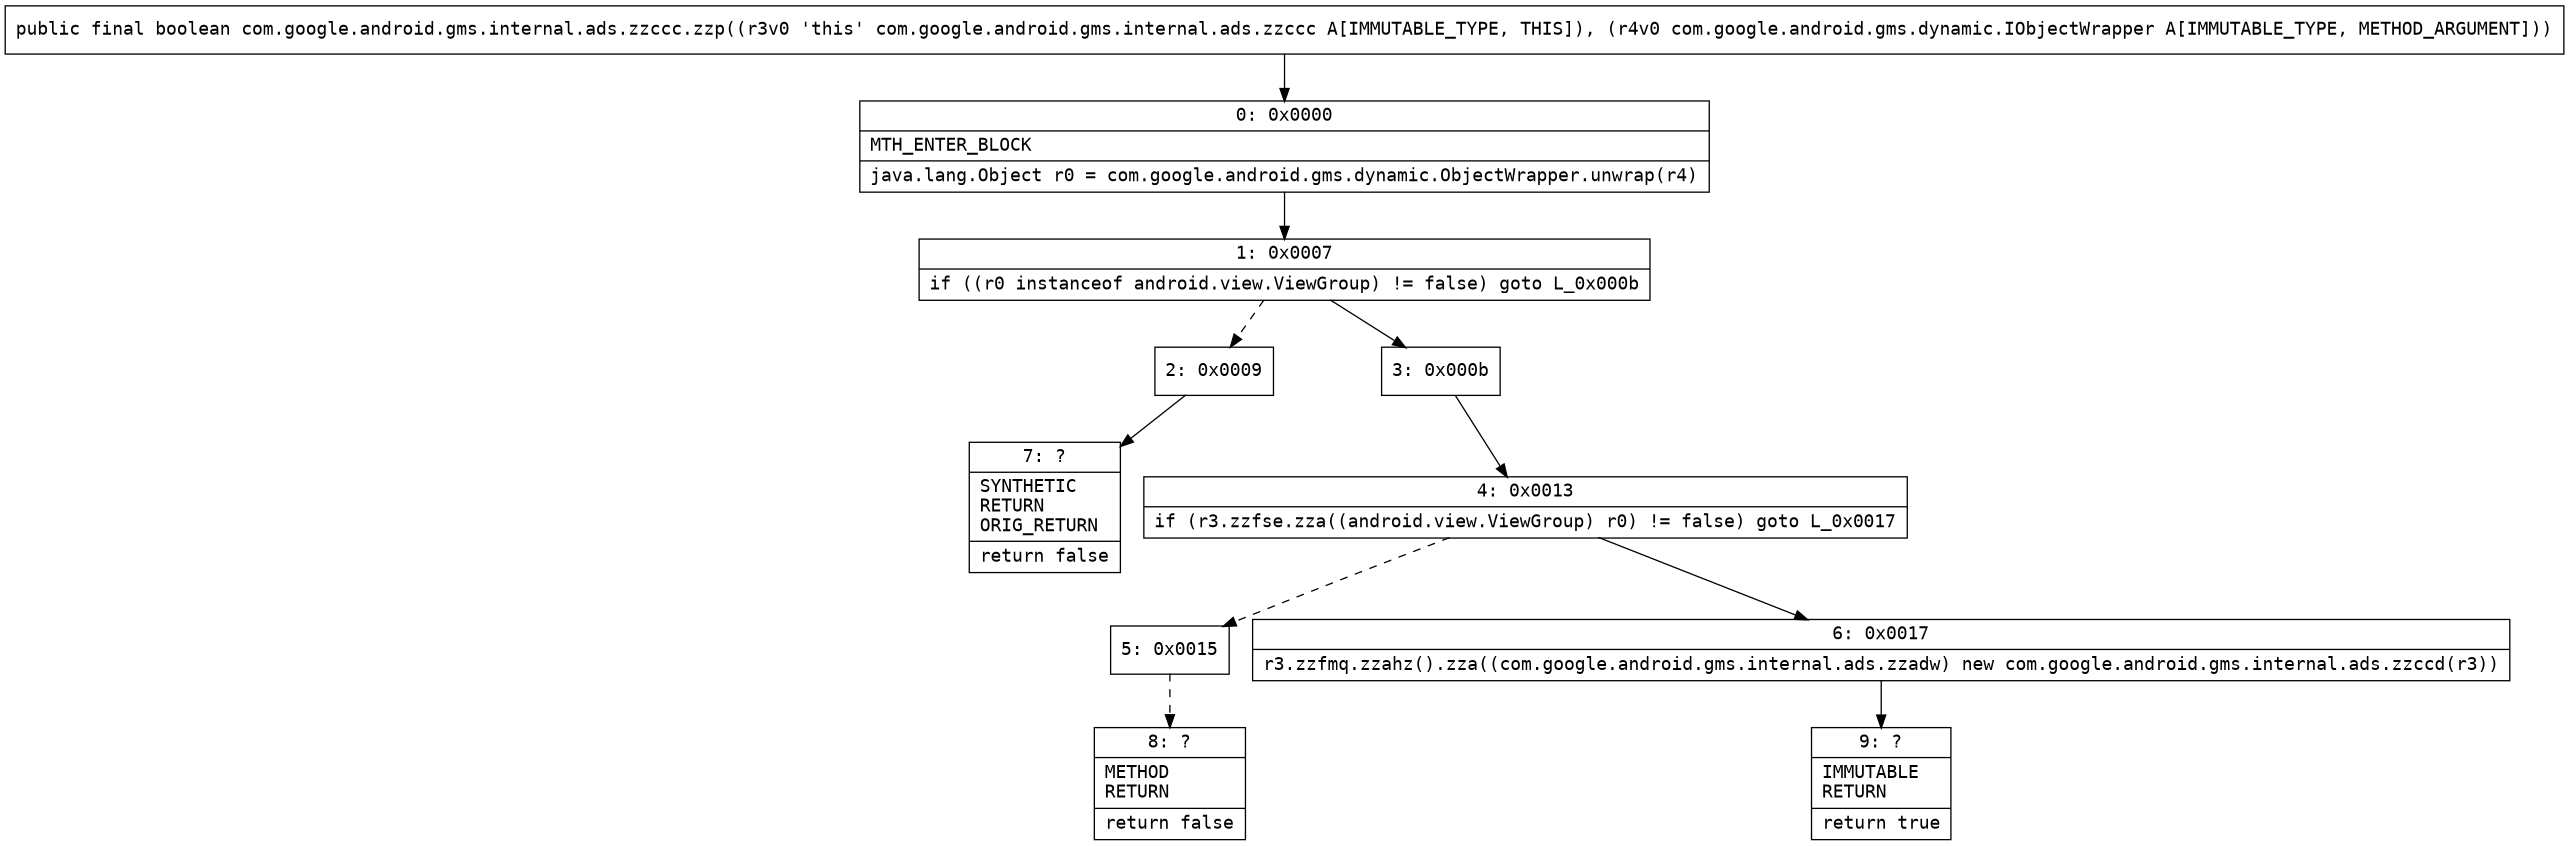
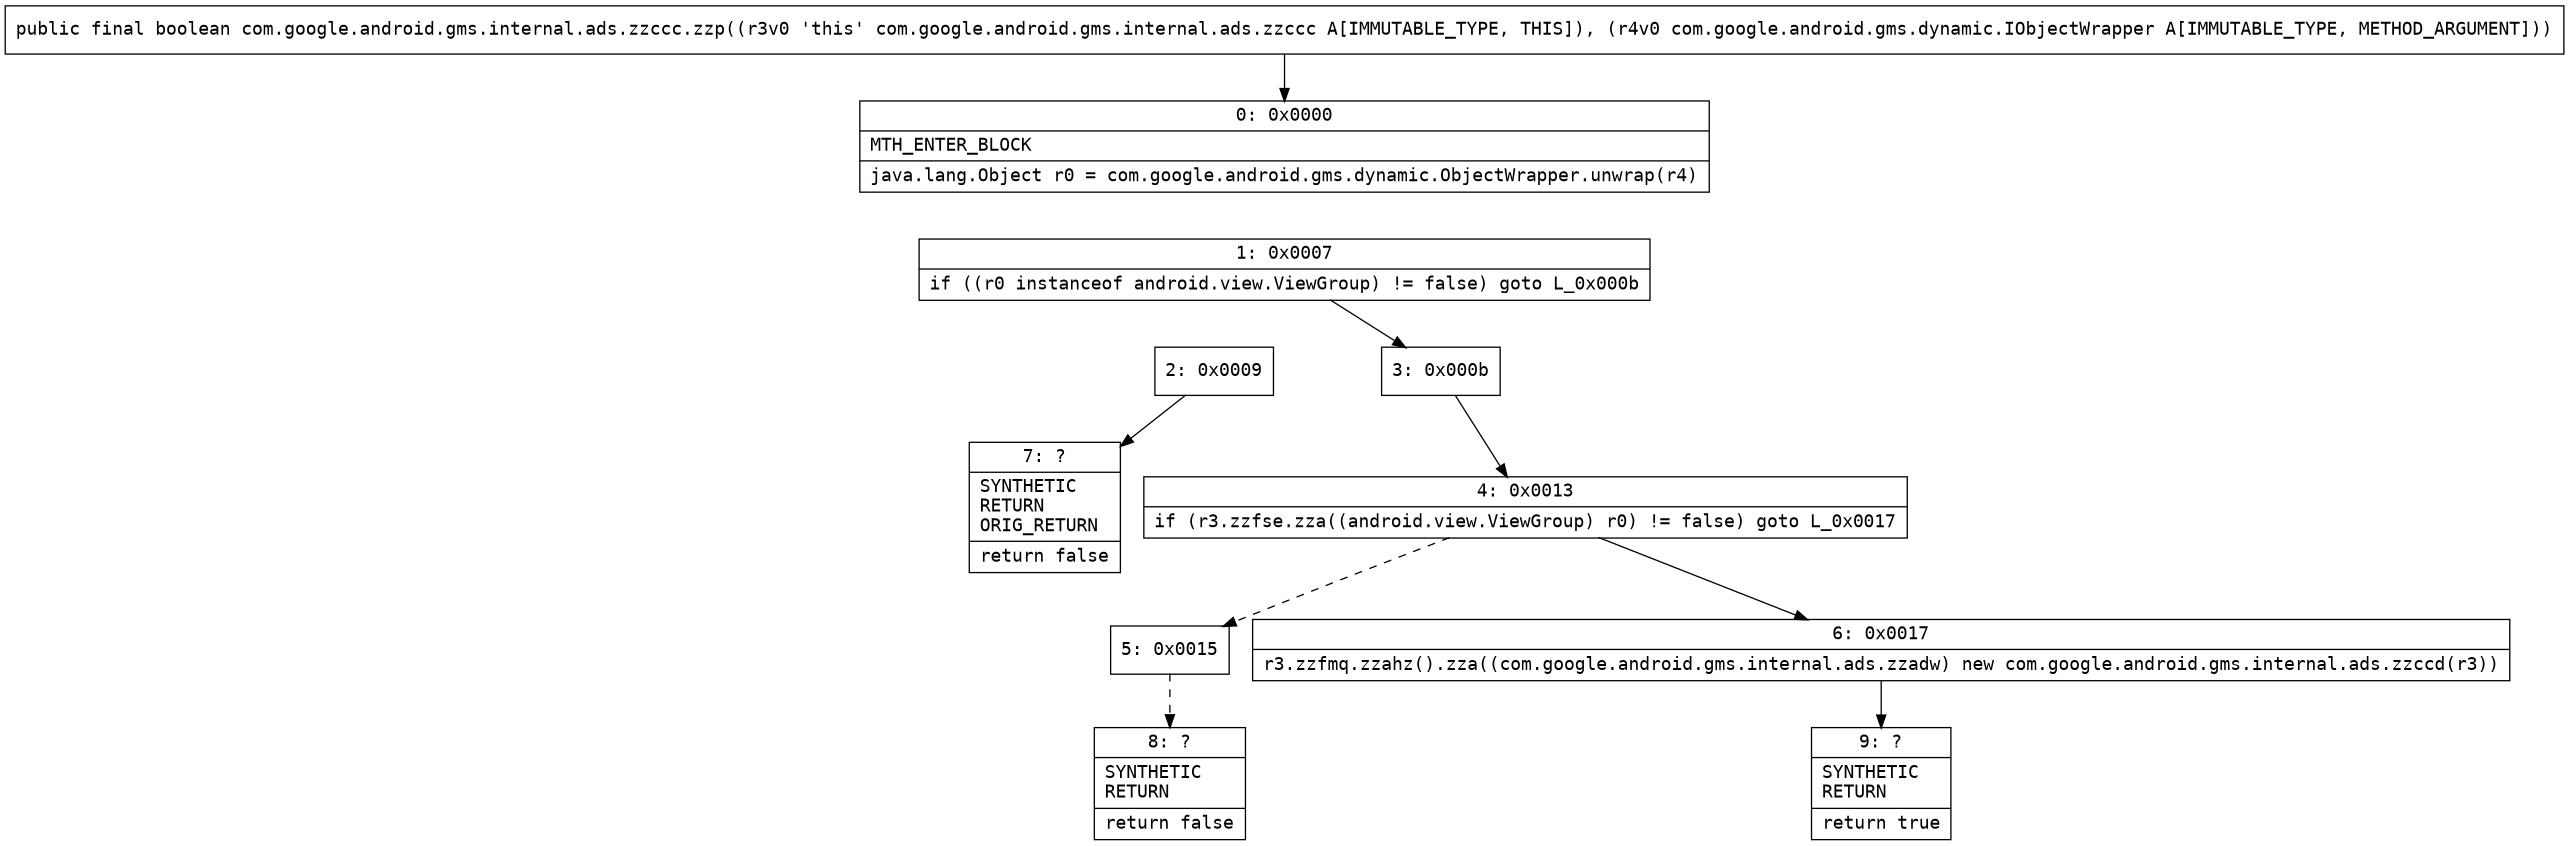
edge "0: 0x0000" -> "1: 0x0007": removed
edge "1: 0x0007" -> "2: 0x0009": removed
node "8: ?": text "METHOD" -> "SYNTHETIC"
node "9: ?": text "IMMUTABLE" -> "SYNTHETIC"
